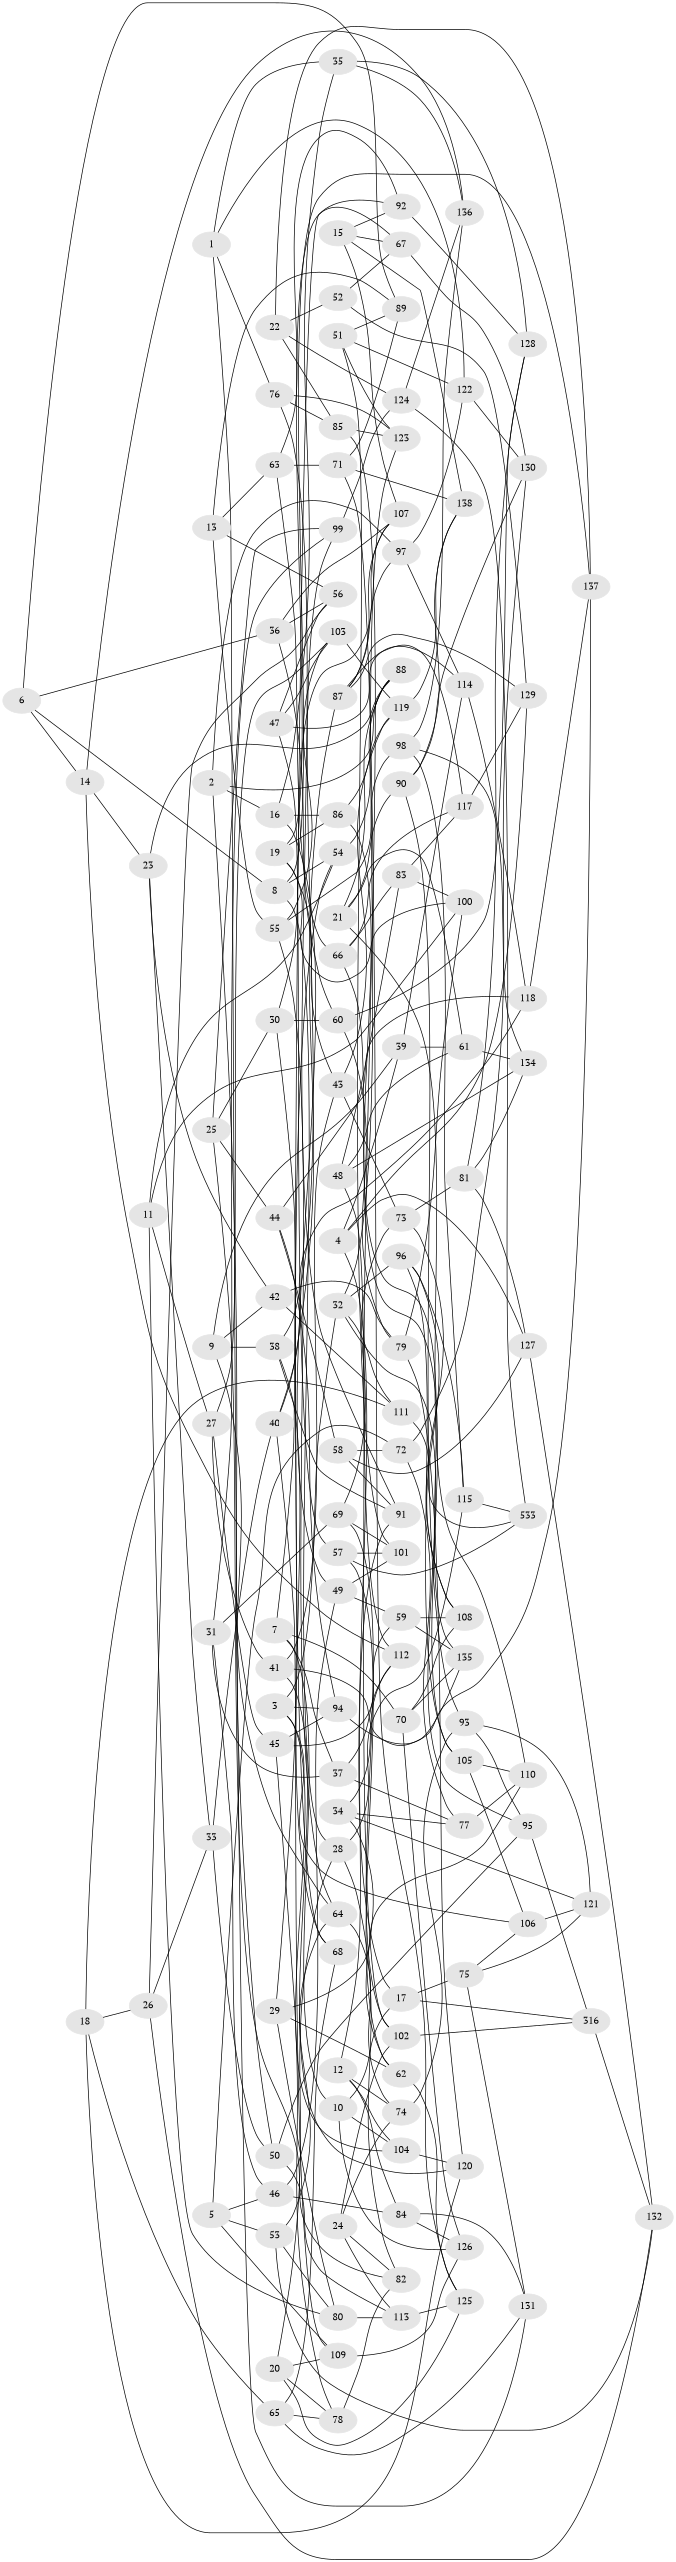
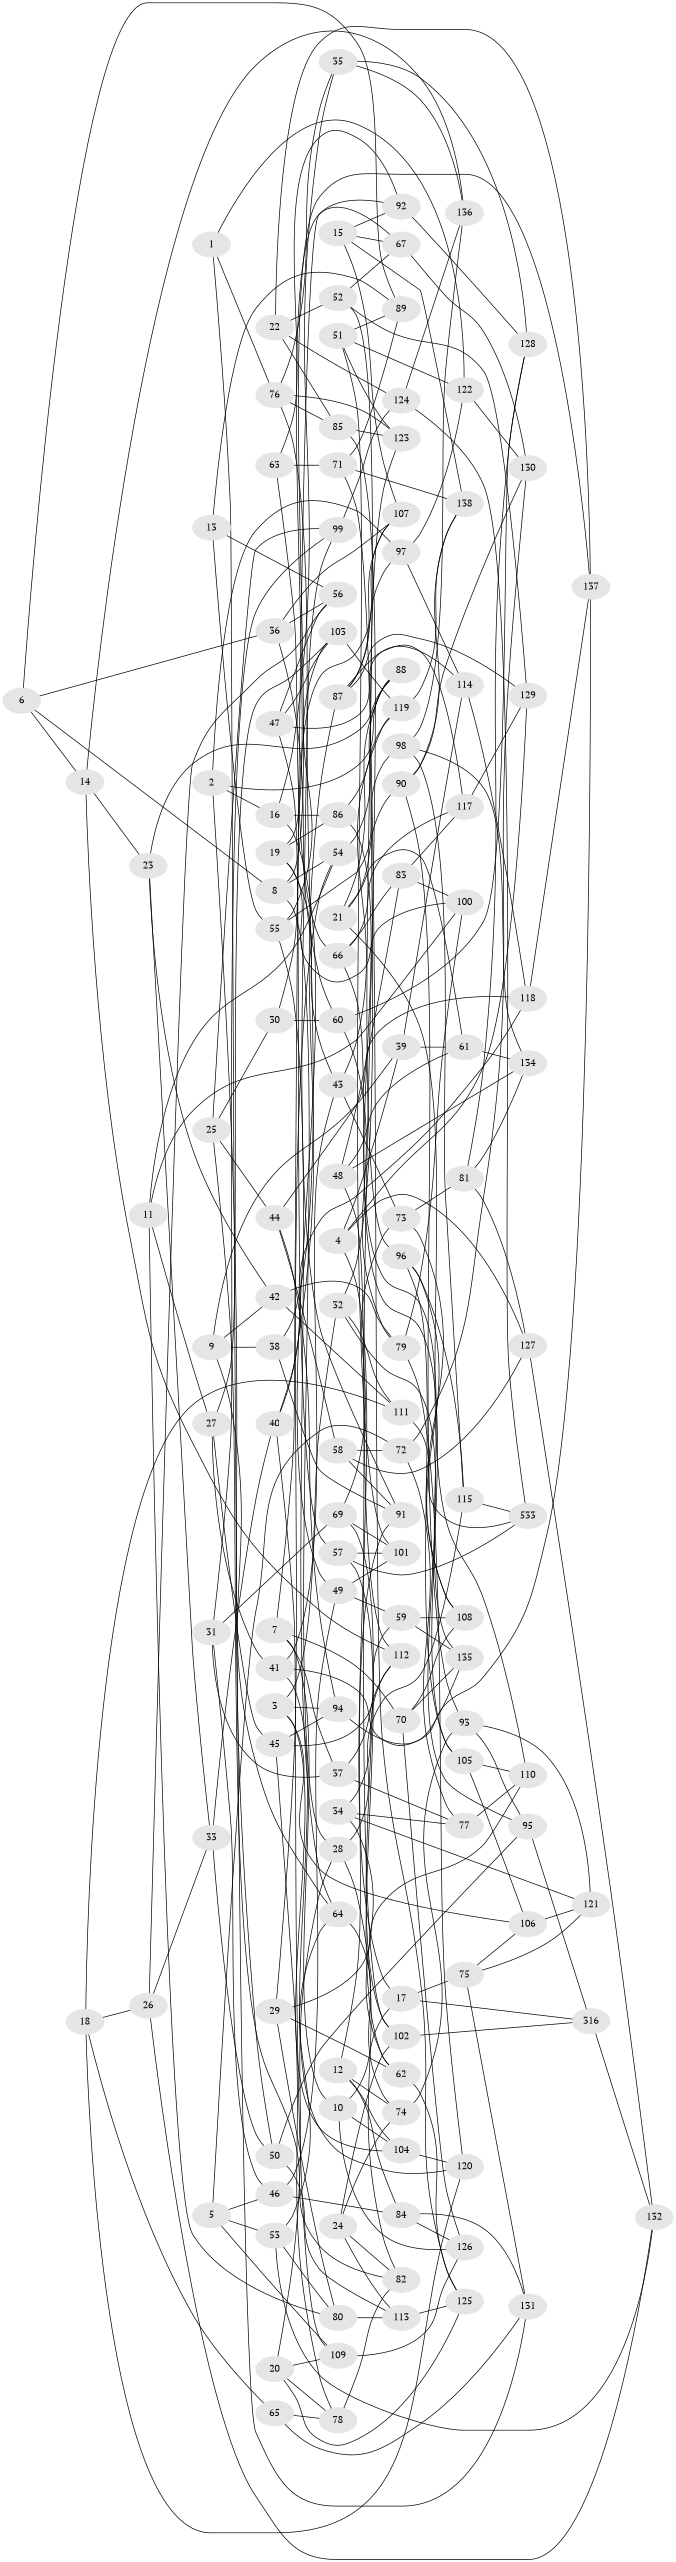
edge "35" -- "1": now "35" -- "76"
edge "63" -- "13": removed
edge "96" -- "32": now "96" -- "52"
node "68": removed
